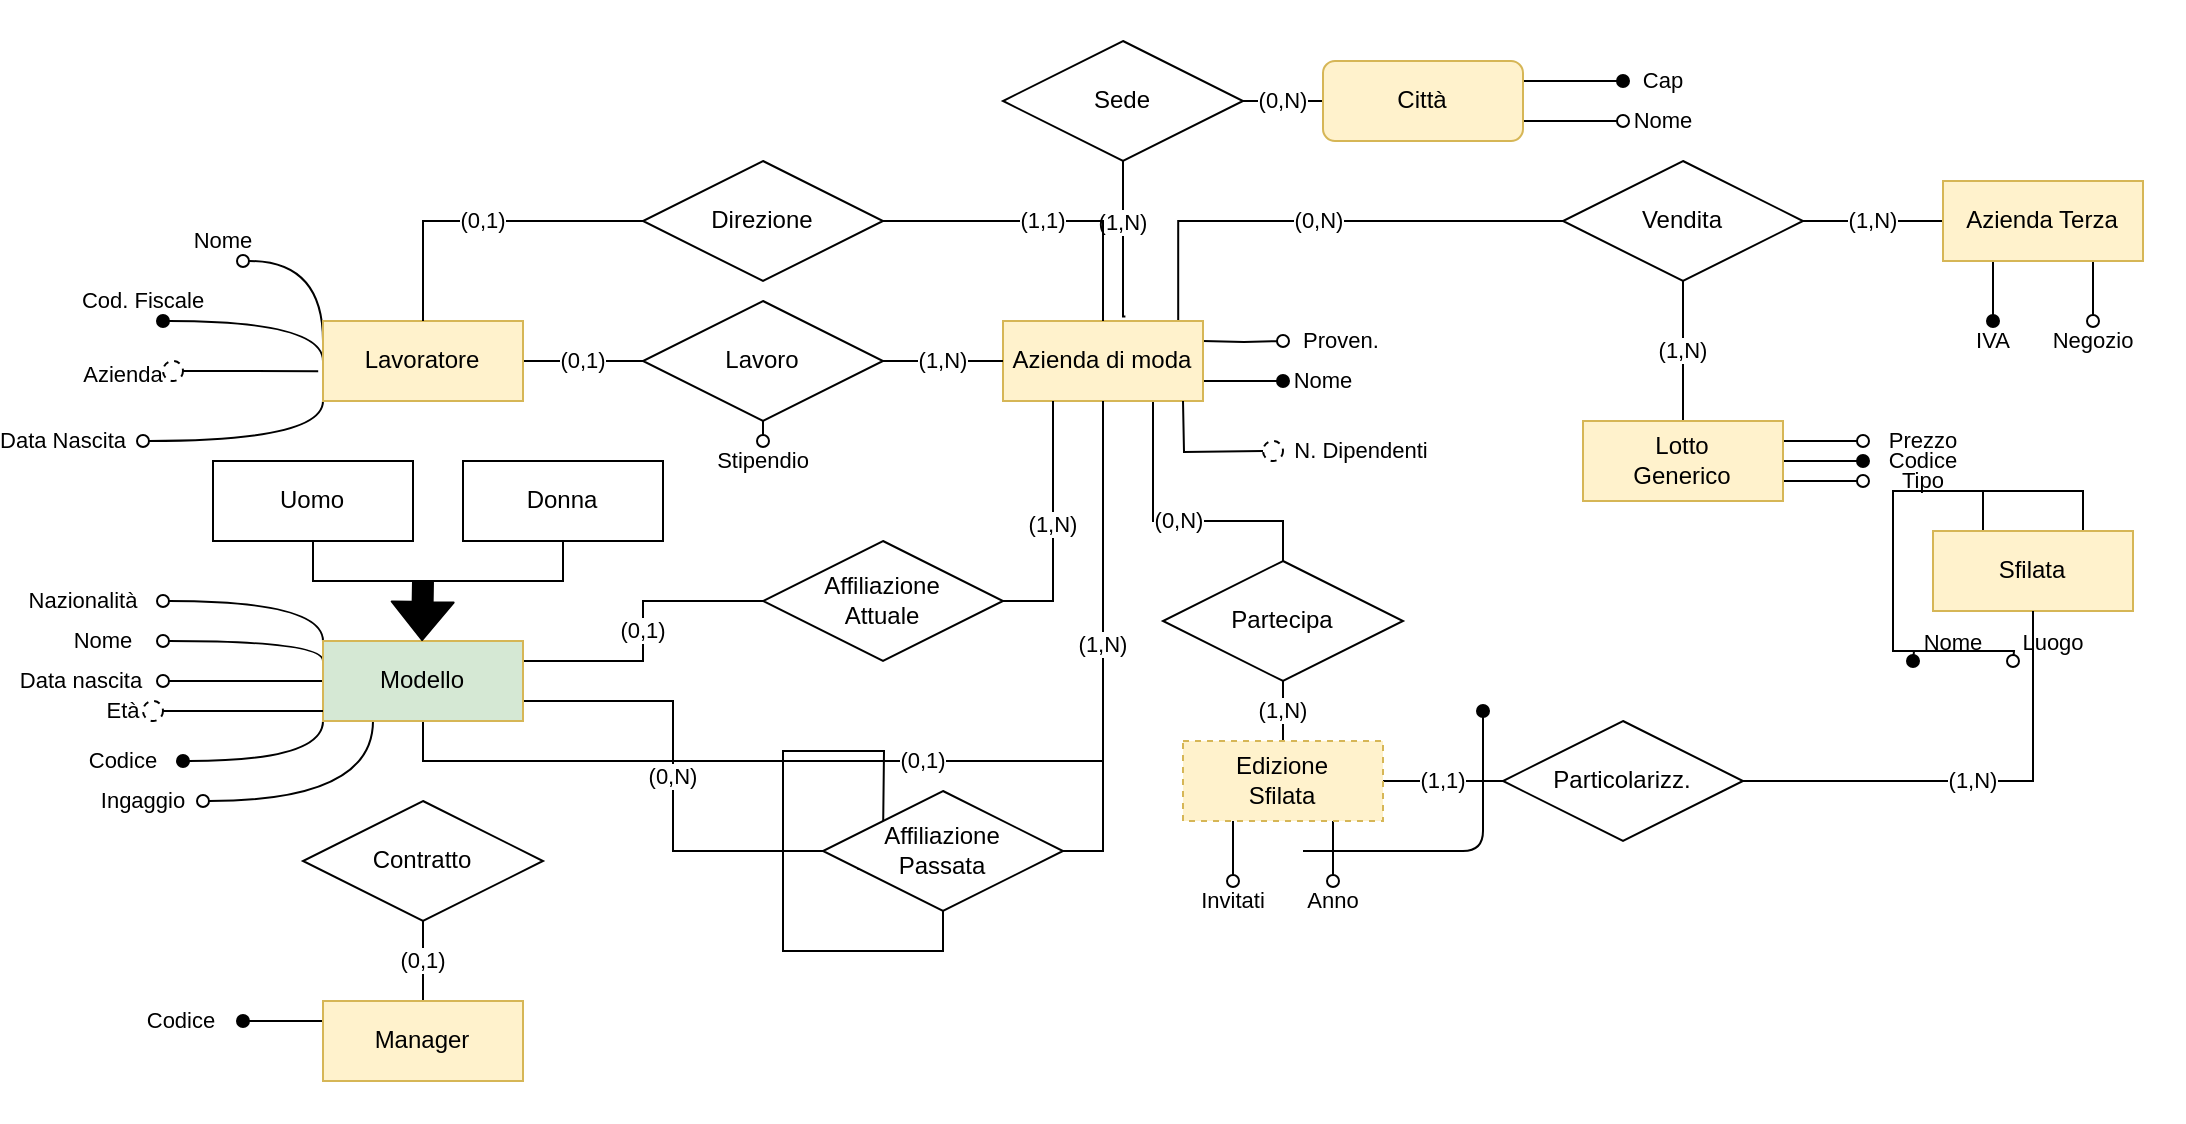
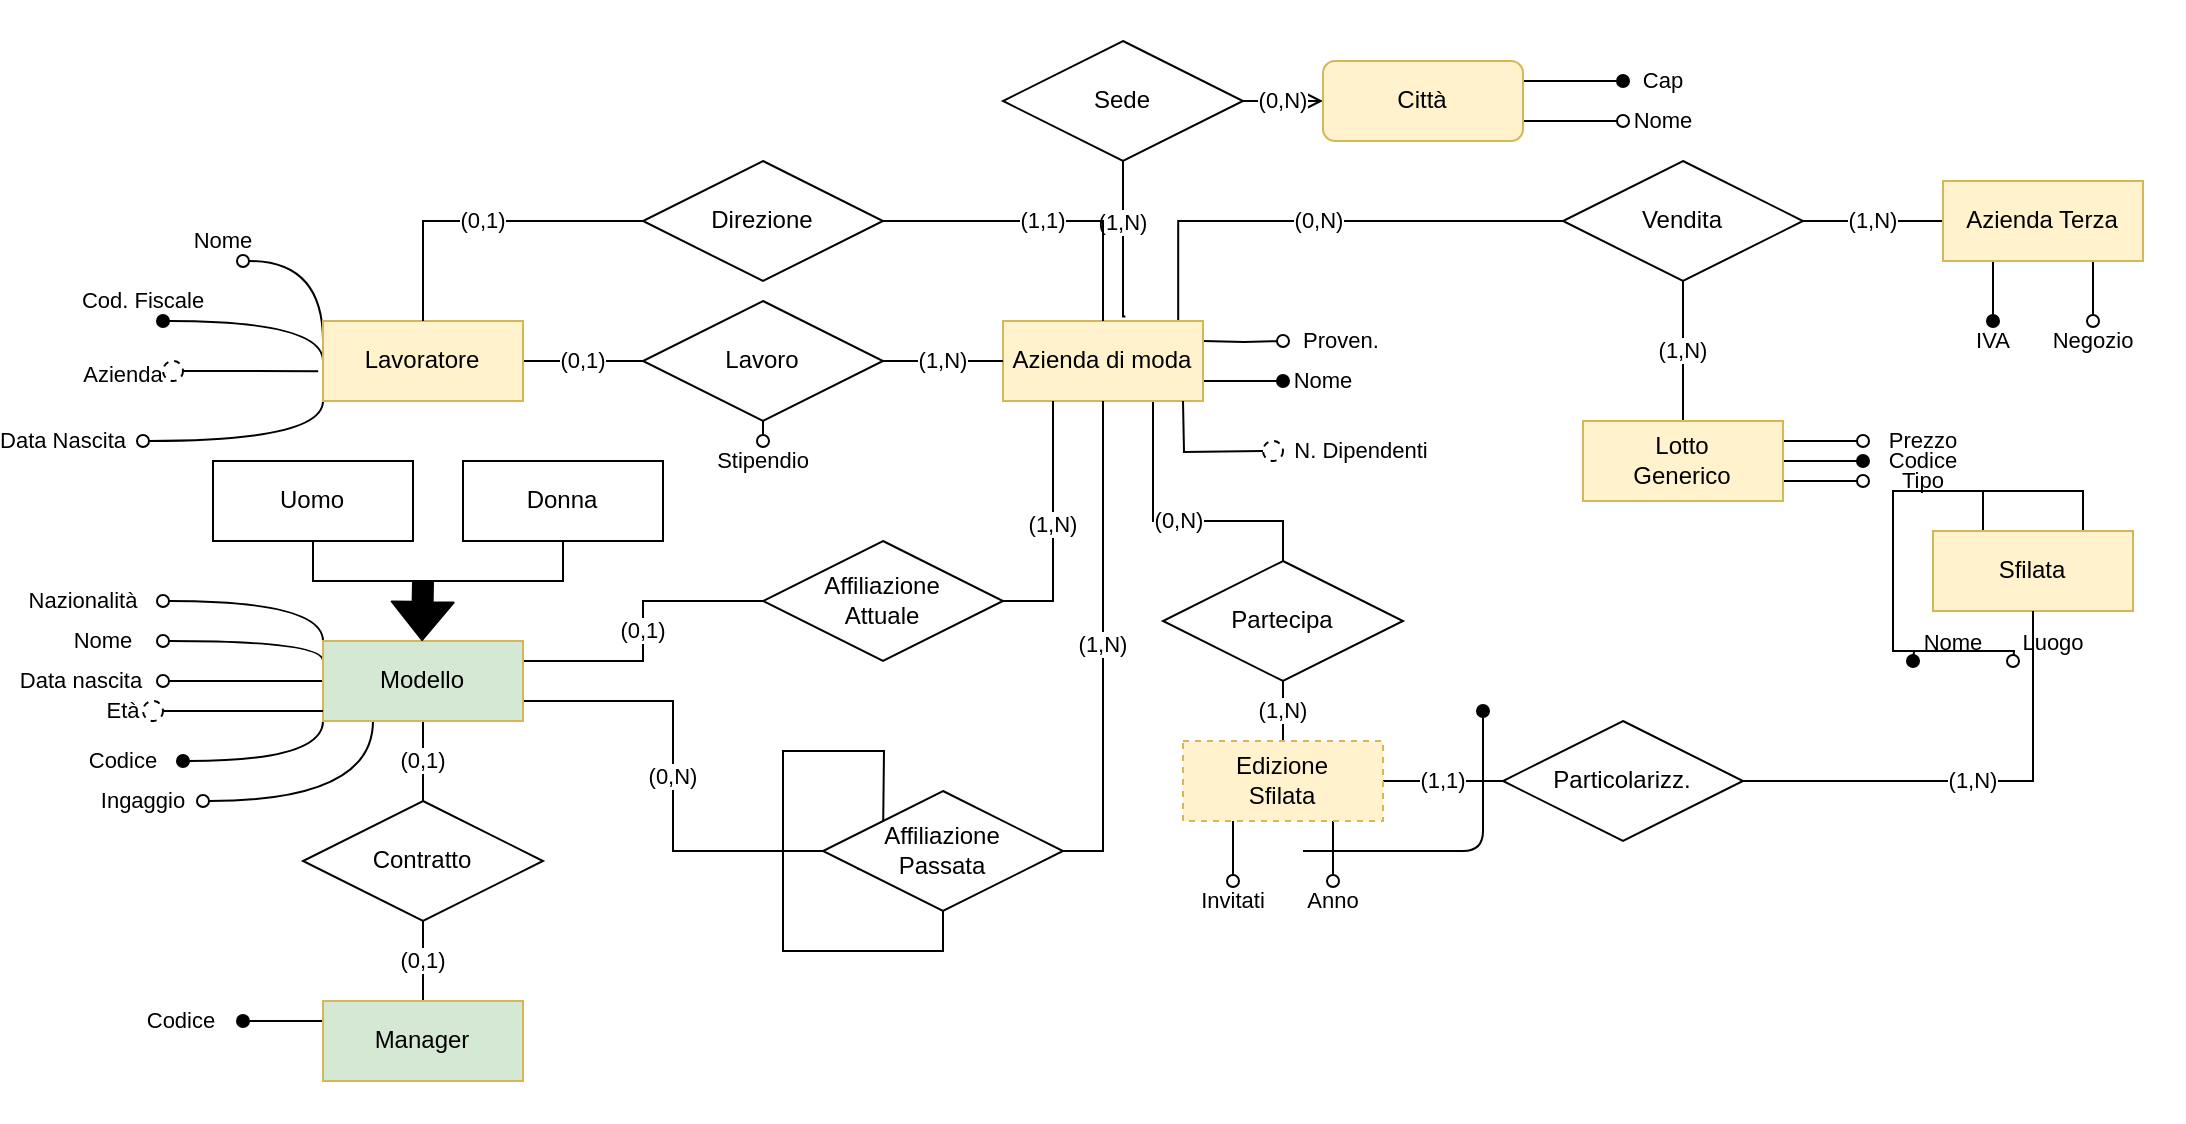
edge "Sede" -- "Città": arrowhead none -> open
edge "Azienda di moda" -- "Modello": now "Contratto" -- "Modello"
node "Manager": fillcolor #fff2cc -> #d5e8d4
